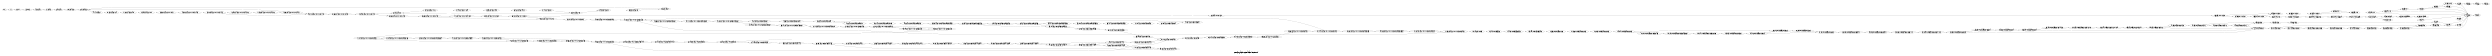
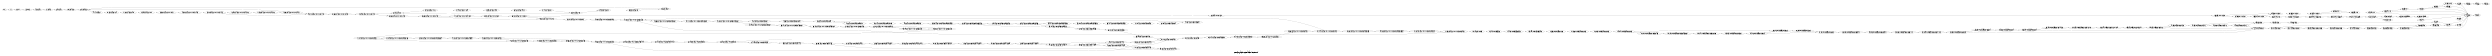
node "61, 113: 2 3 4 5 6 7 10 11 12 13 22 23 24 25 26 27": label "61, 113: 2 3 4 5 6 7 10 11 12 13 22 23 24 25 26 27" -> "66, 113: 2 3 4 5 6 7 10 11 12 13 22 23 24 25 26 27"
